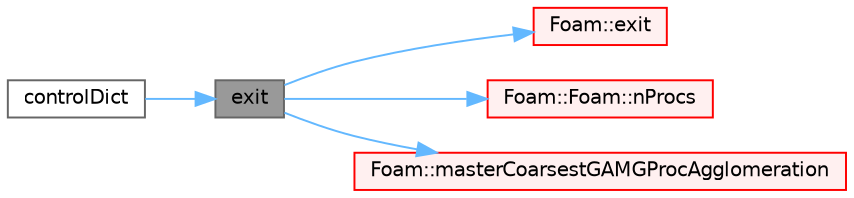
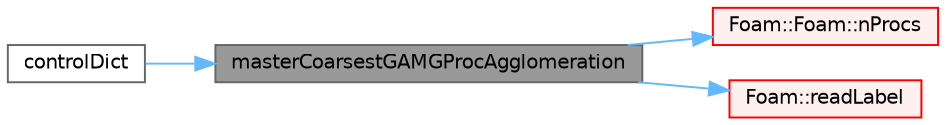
node "Foam::exit": removed
node "exit": label "exit" -> "masterCoarsestGAMGProcAgglomeration"
node "Foam::masterCoarsestGAMGProcAgglomeration": label "Foam::masterCoarsestGAMGProcAgglomeration" -> "Foam::readLabel"
